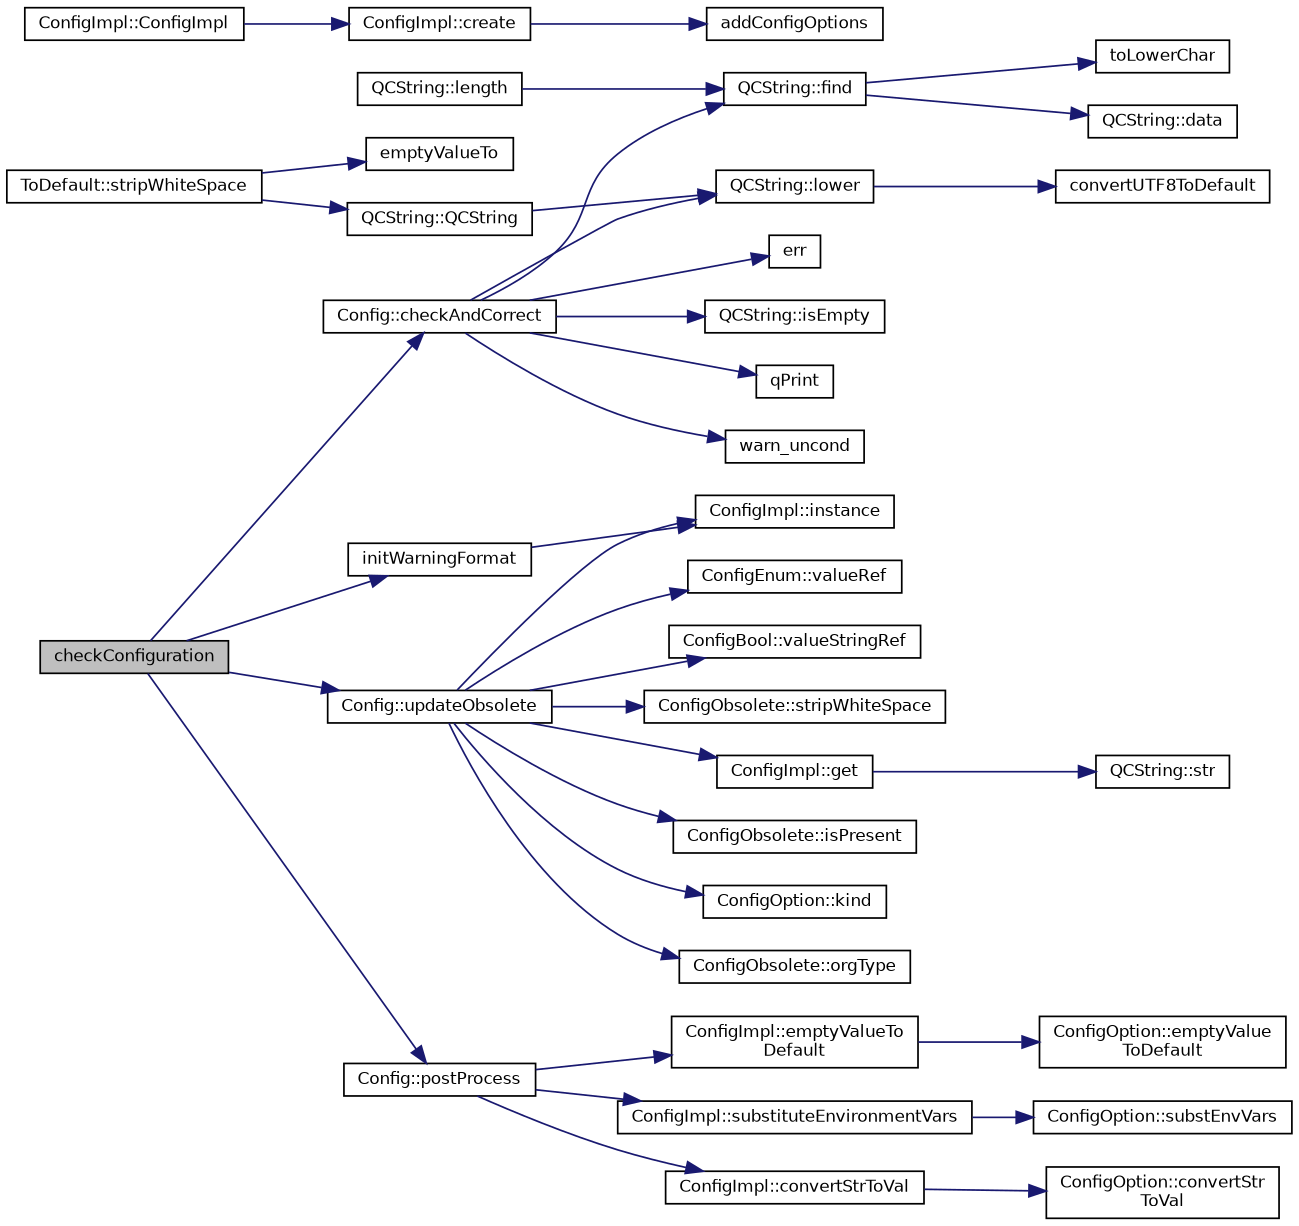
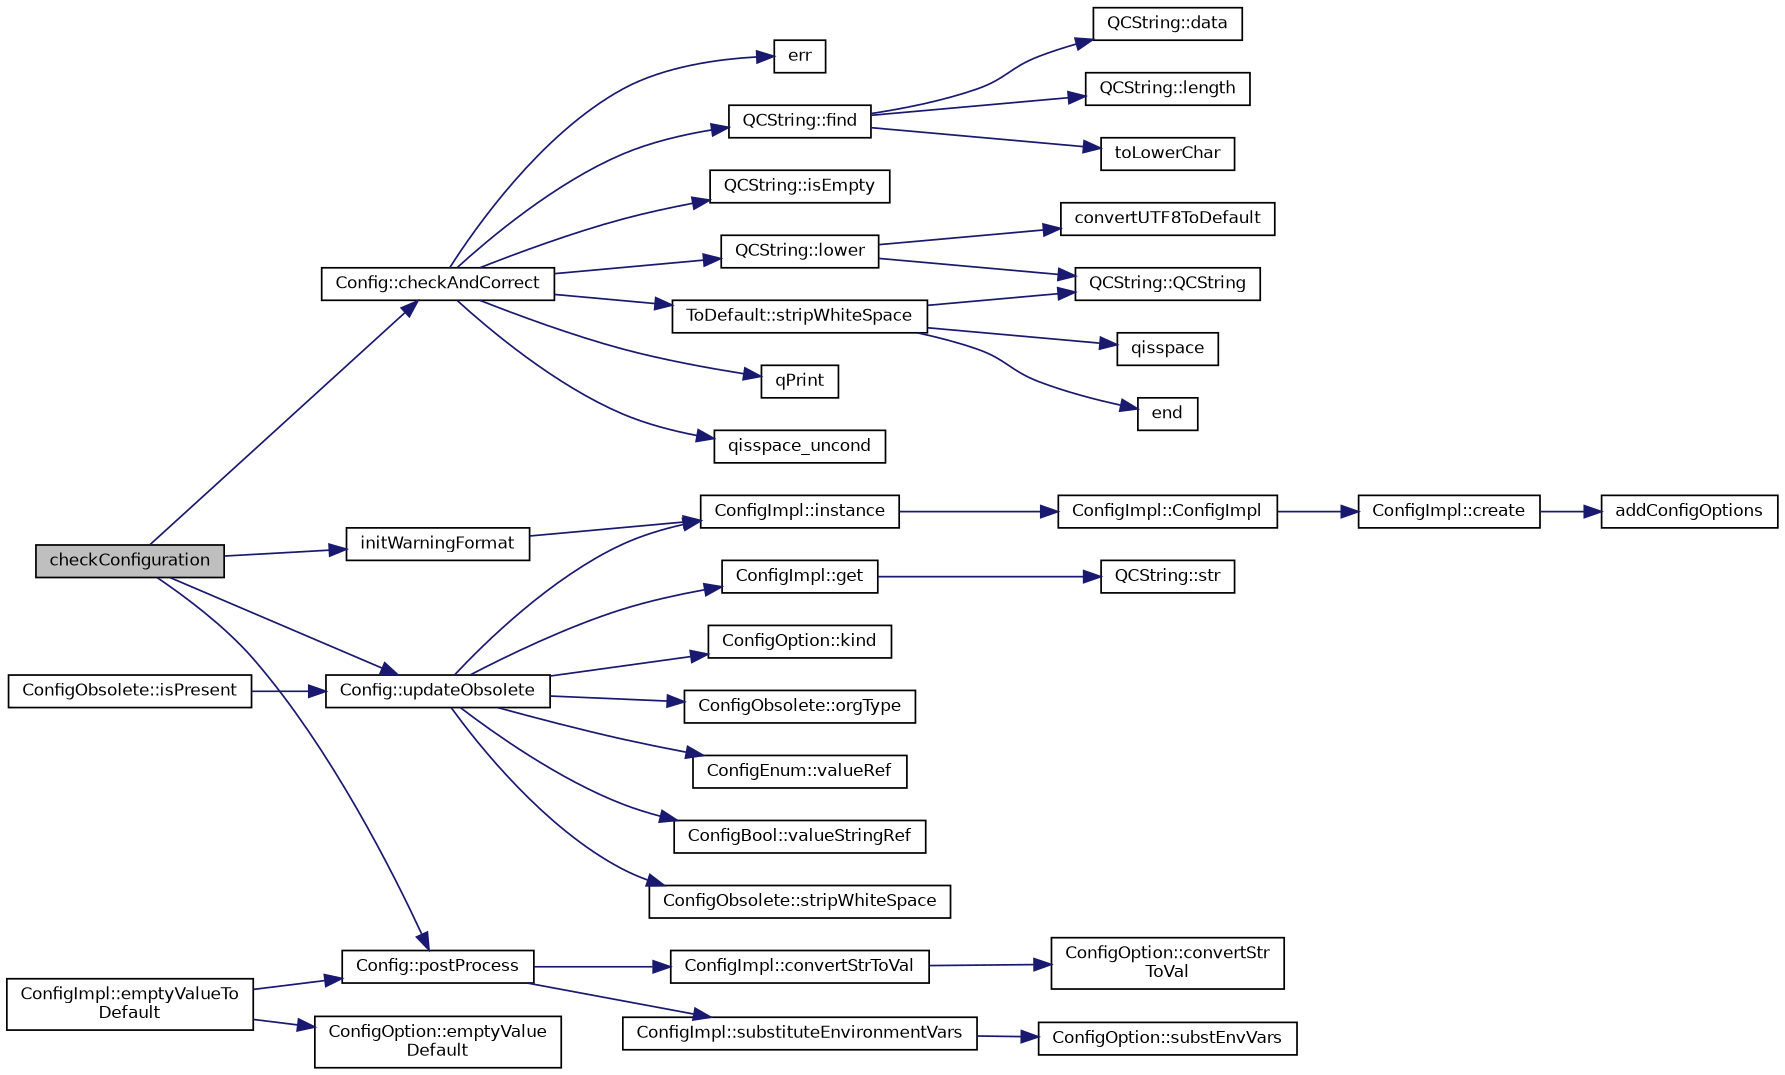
edge "QCString::length" -> "QCString::find": reversed
node "emptyValueTo": label "emptyValueTo" -> "qisspace"
edge "QCString::QCString" -> "QCString::lower": reversed
edge "Config::checkAndCorrect" -> "ToDefault::stripWhiteSpace": added
node "end": added
node "warn_uncond": label "warn_uncond" -> "qisspace_uncond"
edge "ConfigImpl::instance" -> "ConfigImpl::ConfigImpl": added
edge "Config::updateObsolete" -> "ConfigObsolete::isPresent": reversed
node "ConfigOption::emptyValue ToDefault": label "ConfigOption::emptyValue ToDefault" -> "ConfigOption::emptyValue Default"
edge "Config::postProcess" -> "ConfigImpl::emptyValueTo Default": reversed
